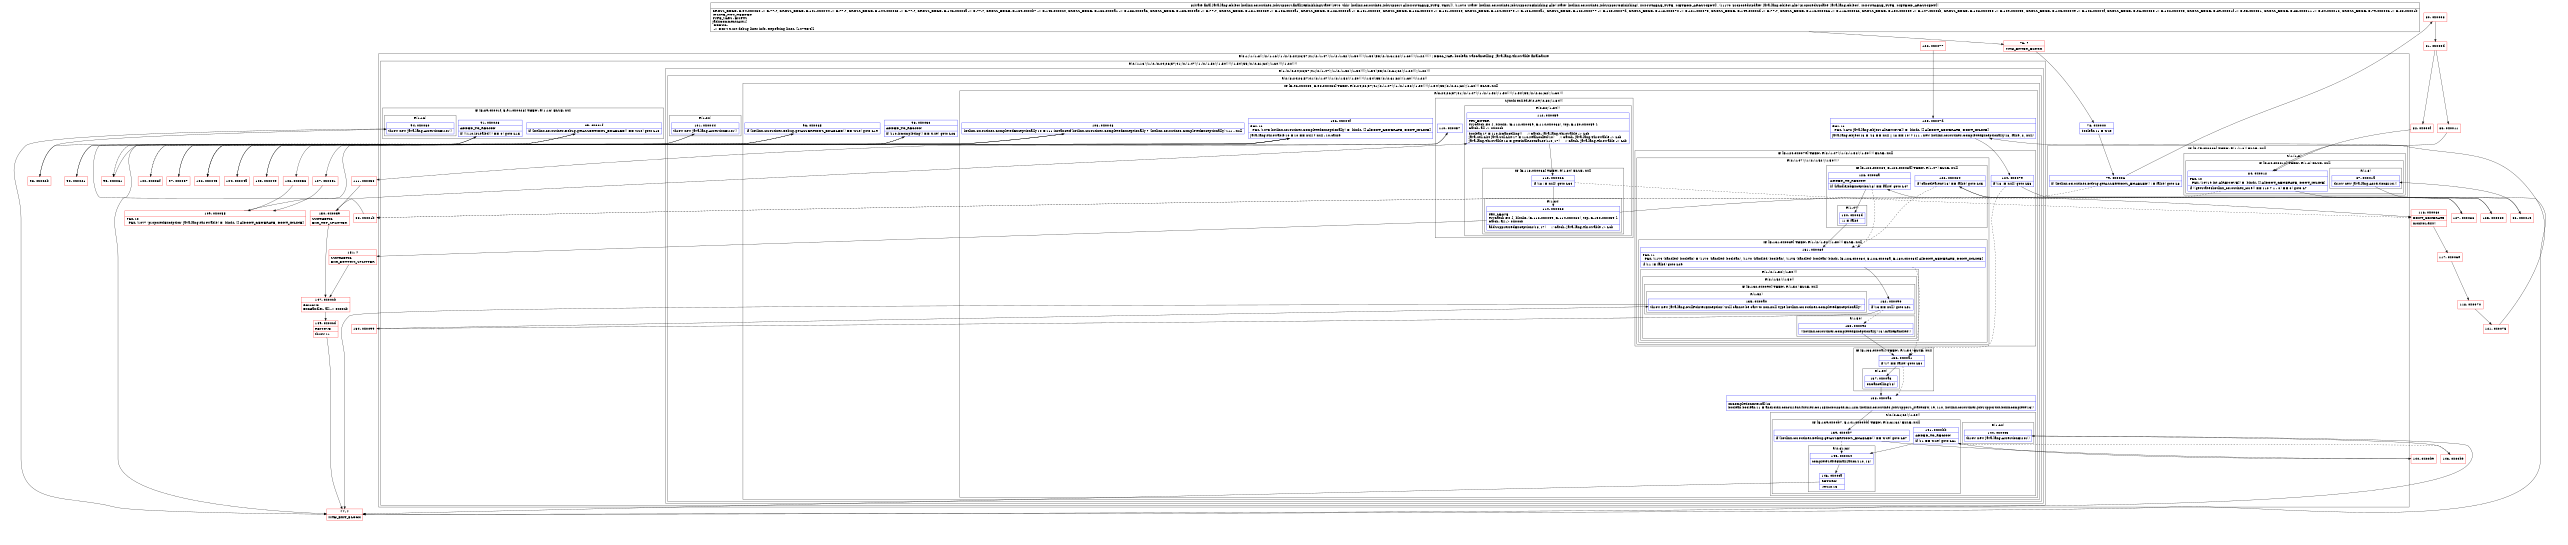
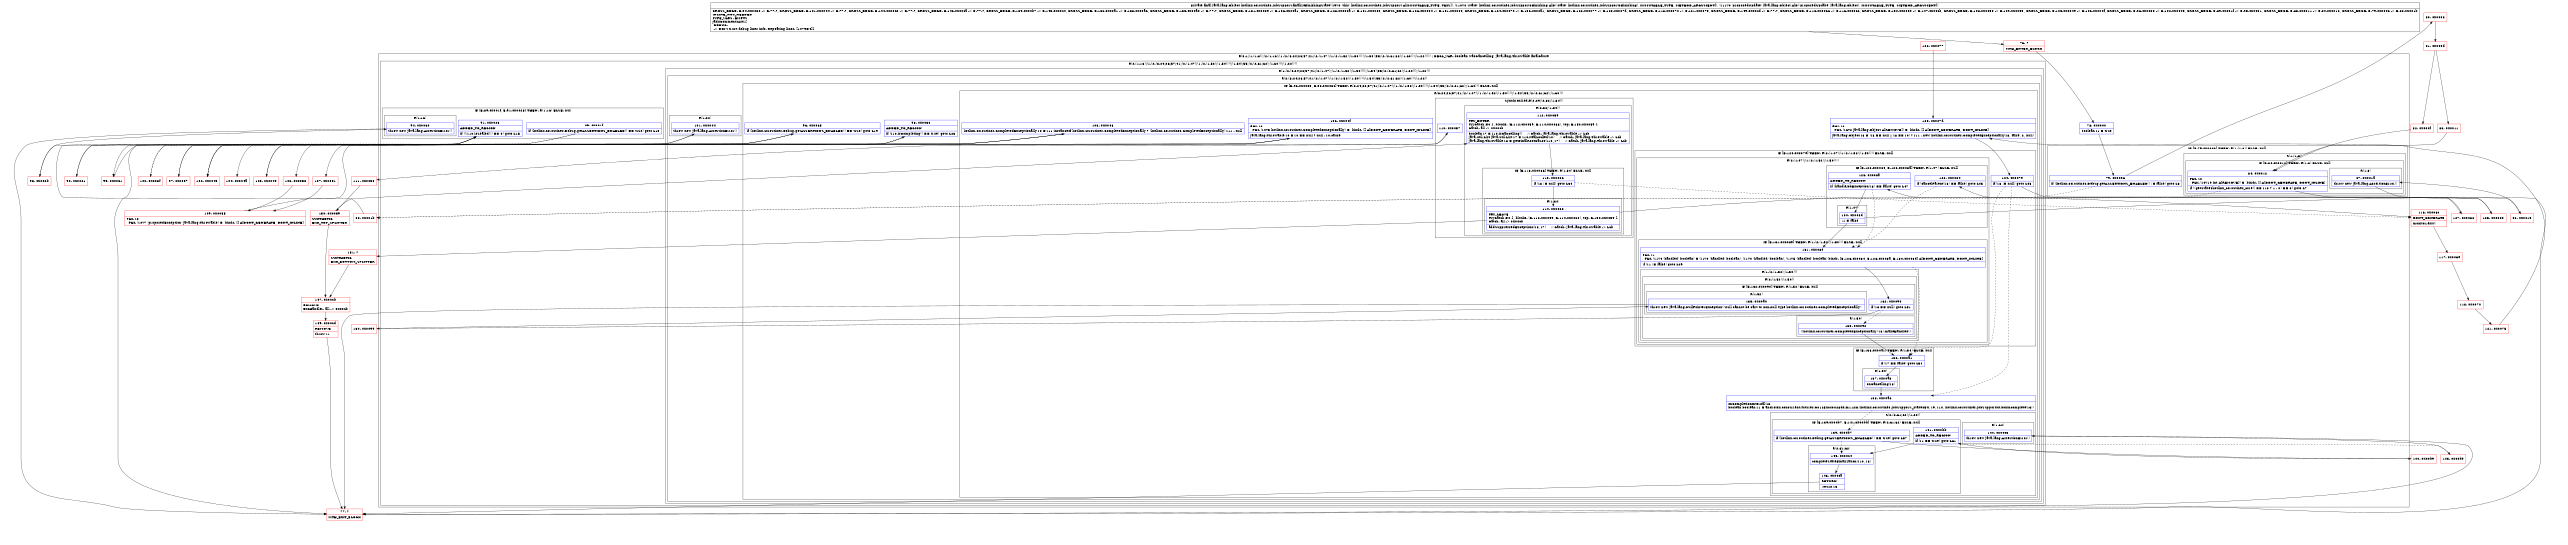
edge "104: 0x004a" -> "106: 0x004f": removed
edge "88: 0x001b" -> "89: 0x001f": now "88: 0x001b" -> "91: 0x0028"
node "124: 0x007e": text "if (r8 != null) goto L53" -> "if (r8 != null) goto L43"
edge "126: 0x0084" -> "127: 0x0086": now "130: 0x008d" -> "127: 0x0086"
edge "136: 0x00a1" -> "138: 0x00a6": now "124: 0x007e" -> "138: 0x00a6"
edge "138: 0x00a6" -> "139: 0x00b7": style solid -> dashed
